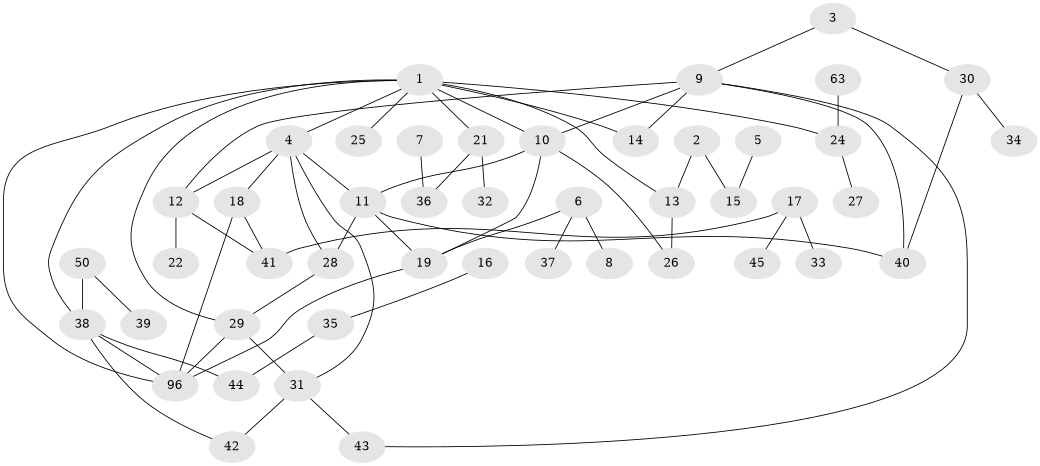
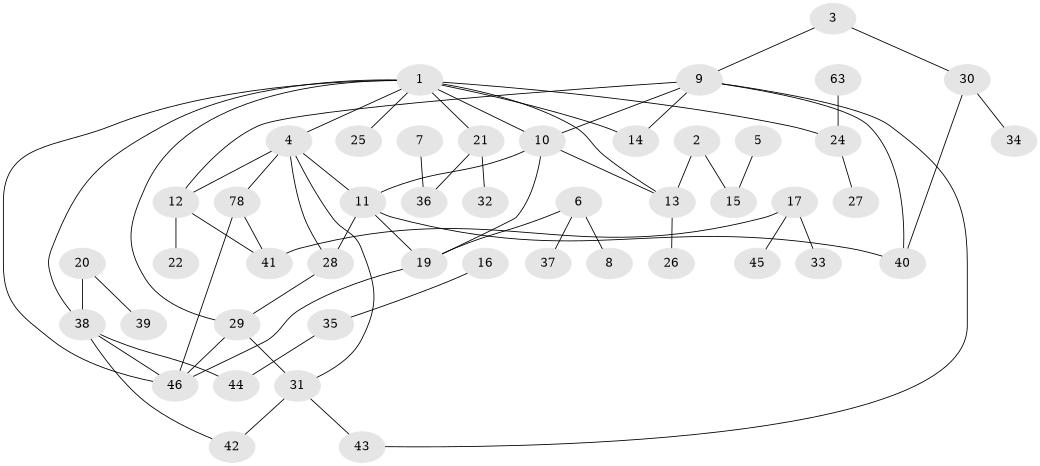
edge "10" -- "26": now "10" -- "13"
node "18": label "18" -> "78"
node "50": label "50" -> "20"
node "96": label "96" -> "46"
